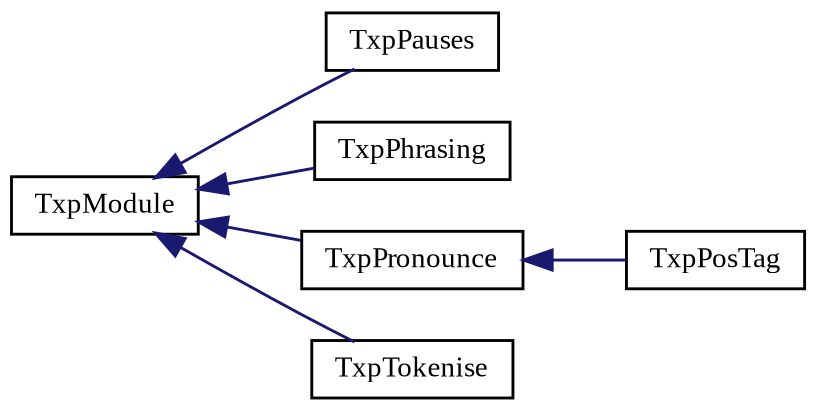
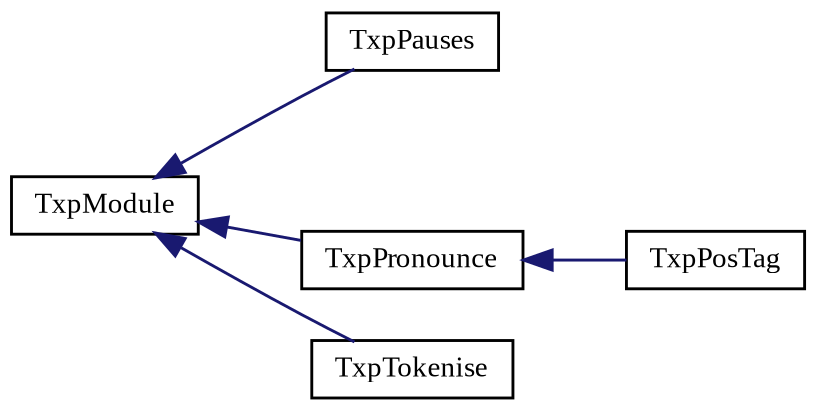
node "TxpPhrasing": removed
